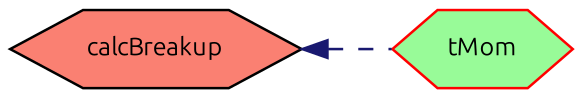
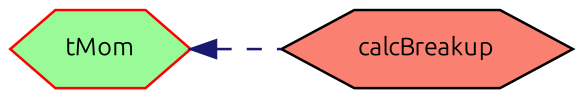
edge "tMom" -> "calcBreakup": reversed
